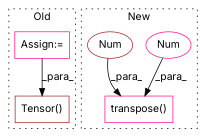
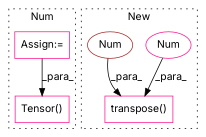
cluster "Old": label "Old" -> "Num"
node "Tensor()": color brown -> deeppink
